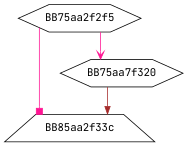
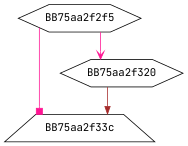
node "BB75aa7f320": label "BB75aa7f320" -> "BB75aa2f320"
node "BB85aa2f33c": label "BB85aa2f33c" -> "BB75aa2f33c"
